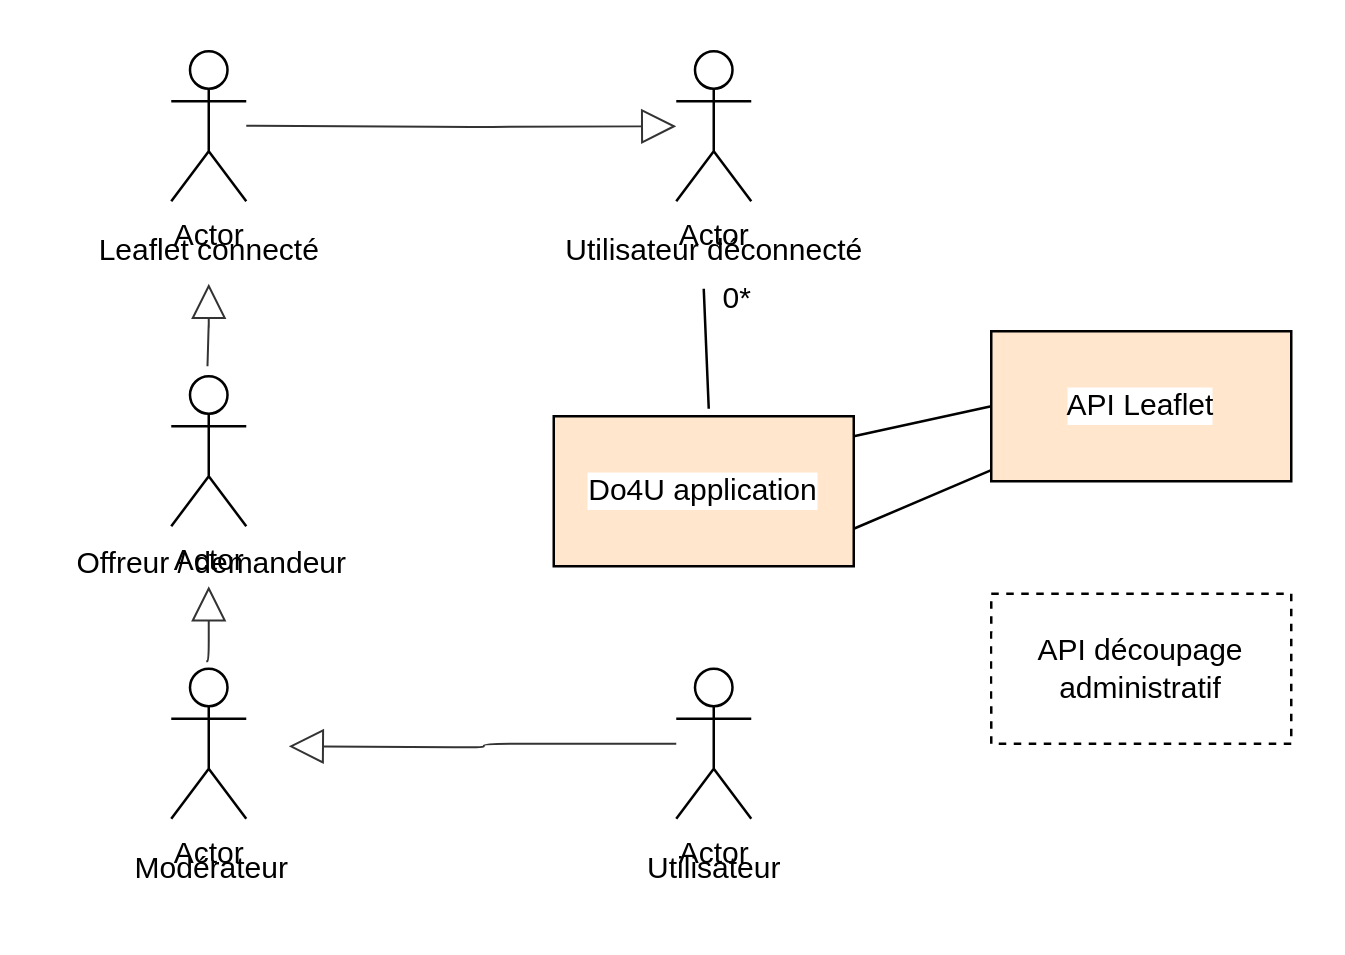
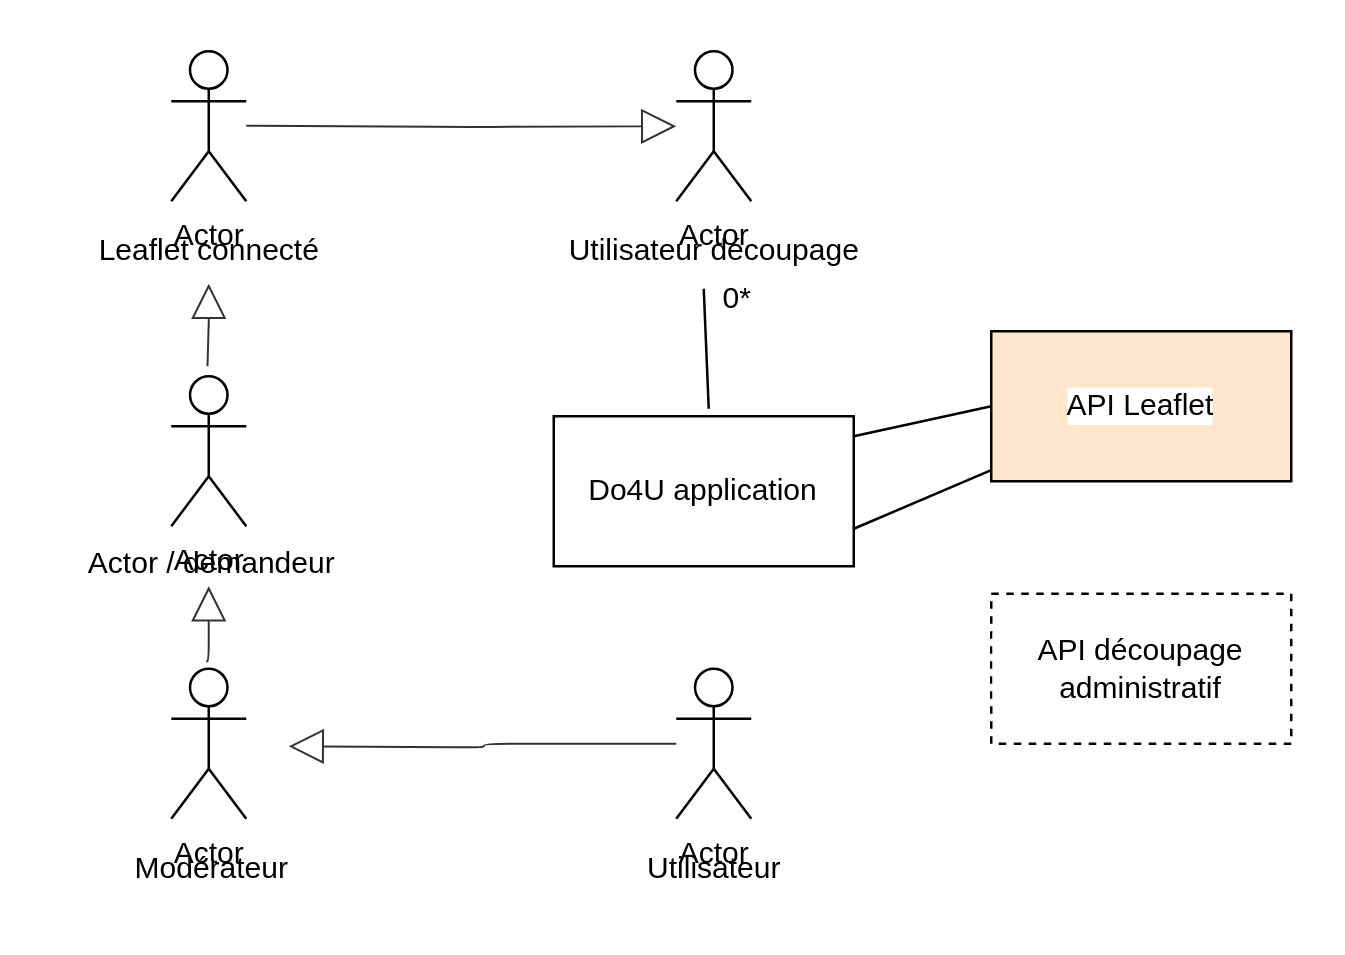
node "Utilisateur déconnecté": label "Utilisateur déconnecté" -> "Utilisateur découpage"
node "Do4U application": fillcolor #ffe6cc -> #ffffff
node "Offreur / demandeur": label "Offreur / demandeur" -> "Actor / demandeur"
